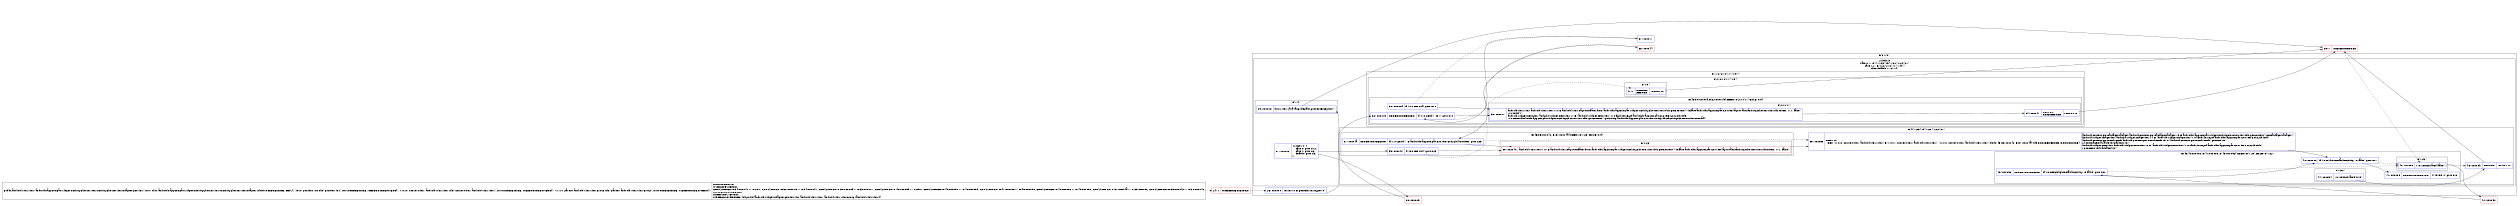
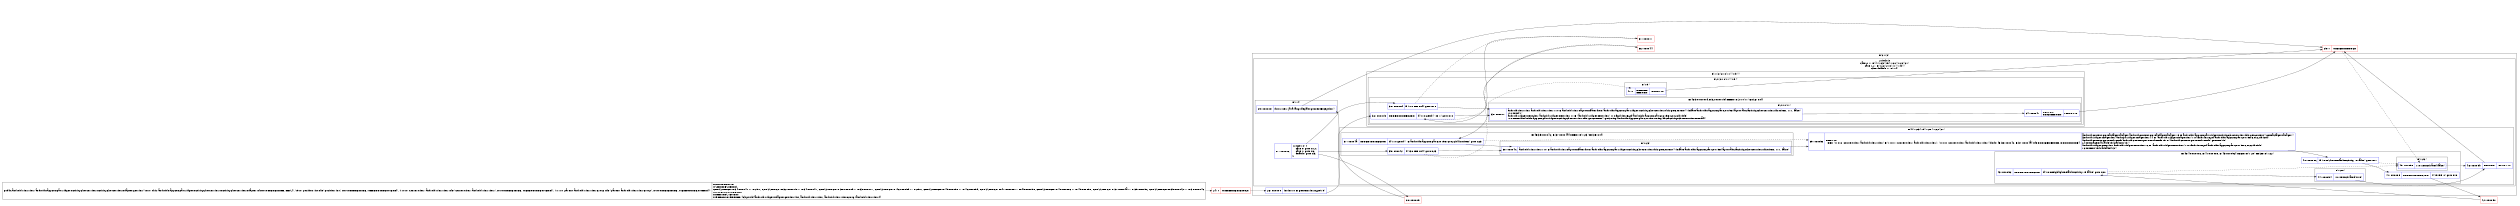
node "31: 0x0011": color blue -> red
edge "27: 0x0006" -> "30: 0x000f": added
node "38: 0x004c": color red -> blue
edge "43: 0x0092" -> "40: 0x008c": now "43: 0x0092" -> "44: 0x0094"
edge "45: 0x0098" -> "42: 0x0090": now "41: 0x008e" -> "42: 0x0090"
